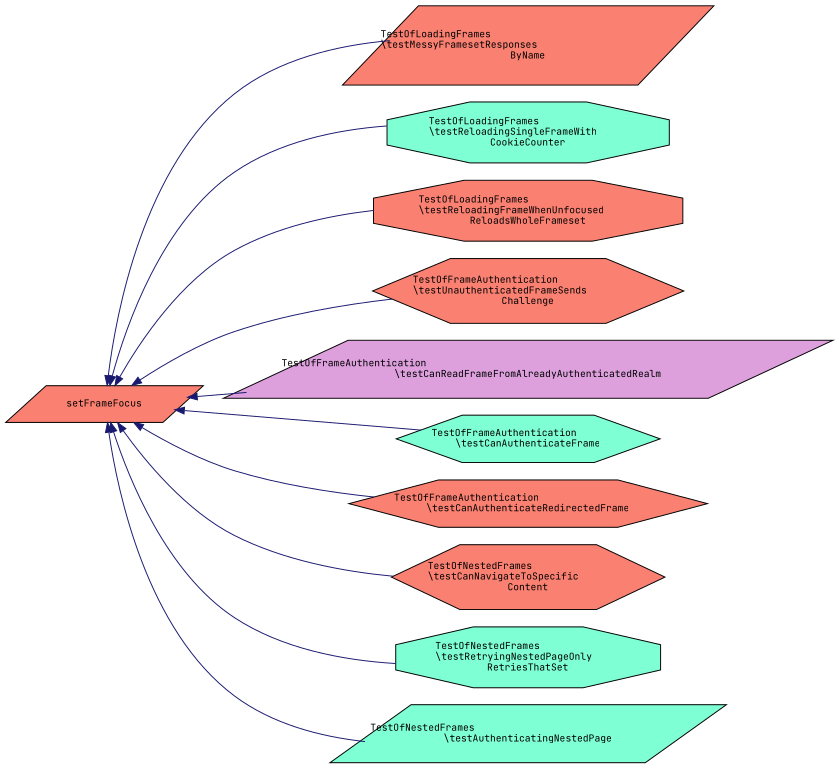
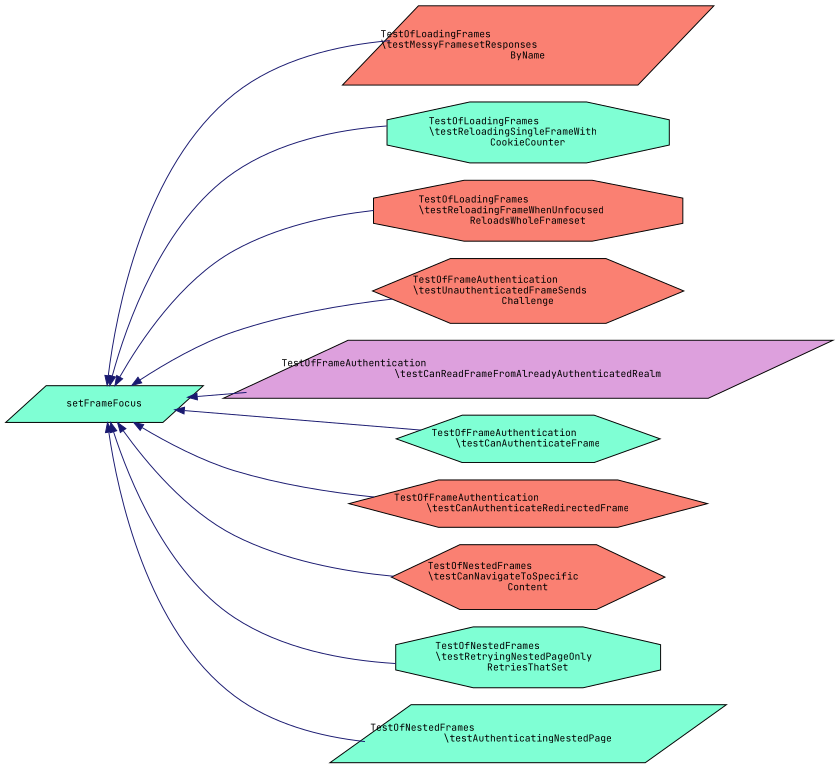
node "setFrameFocus": fillcolor salmon -> aquamarine
